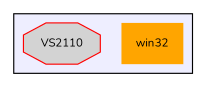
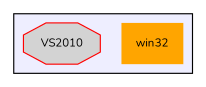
node "VS2110": label "VS2110" -> "VS2010"
